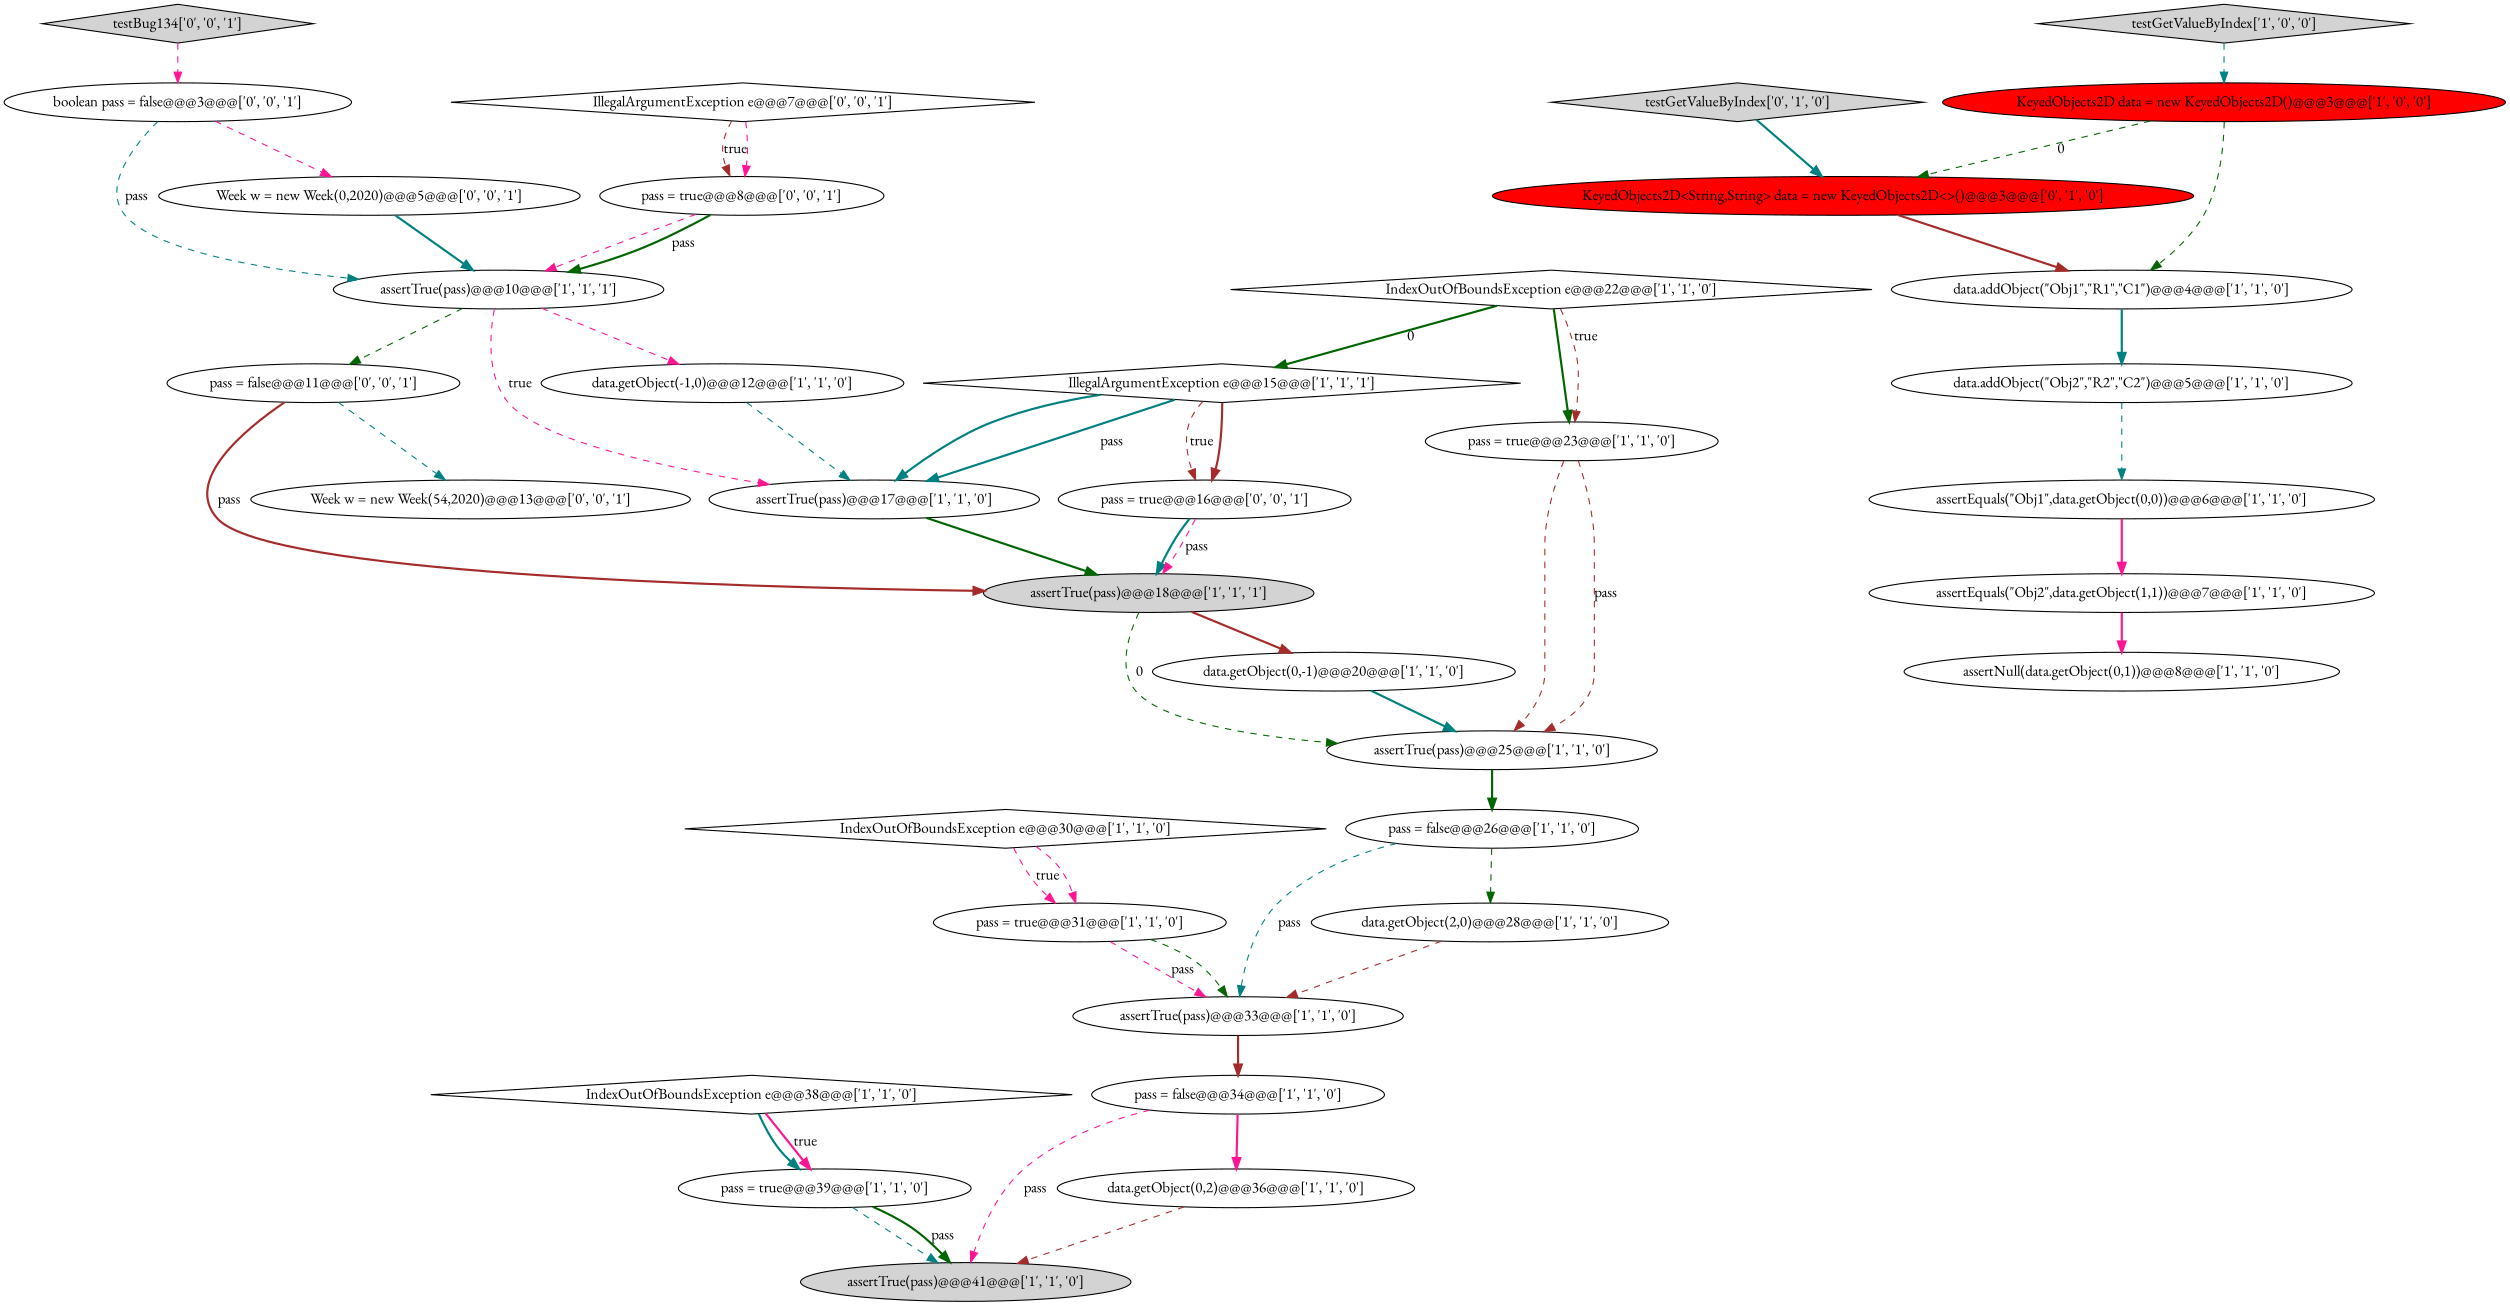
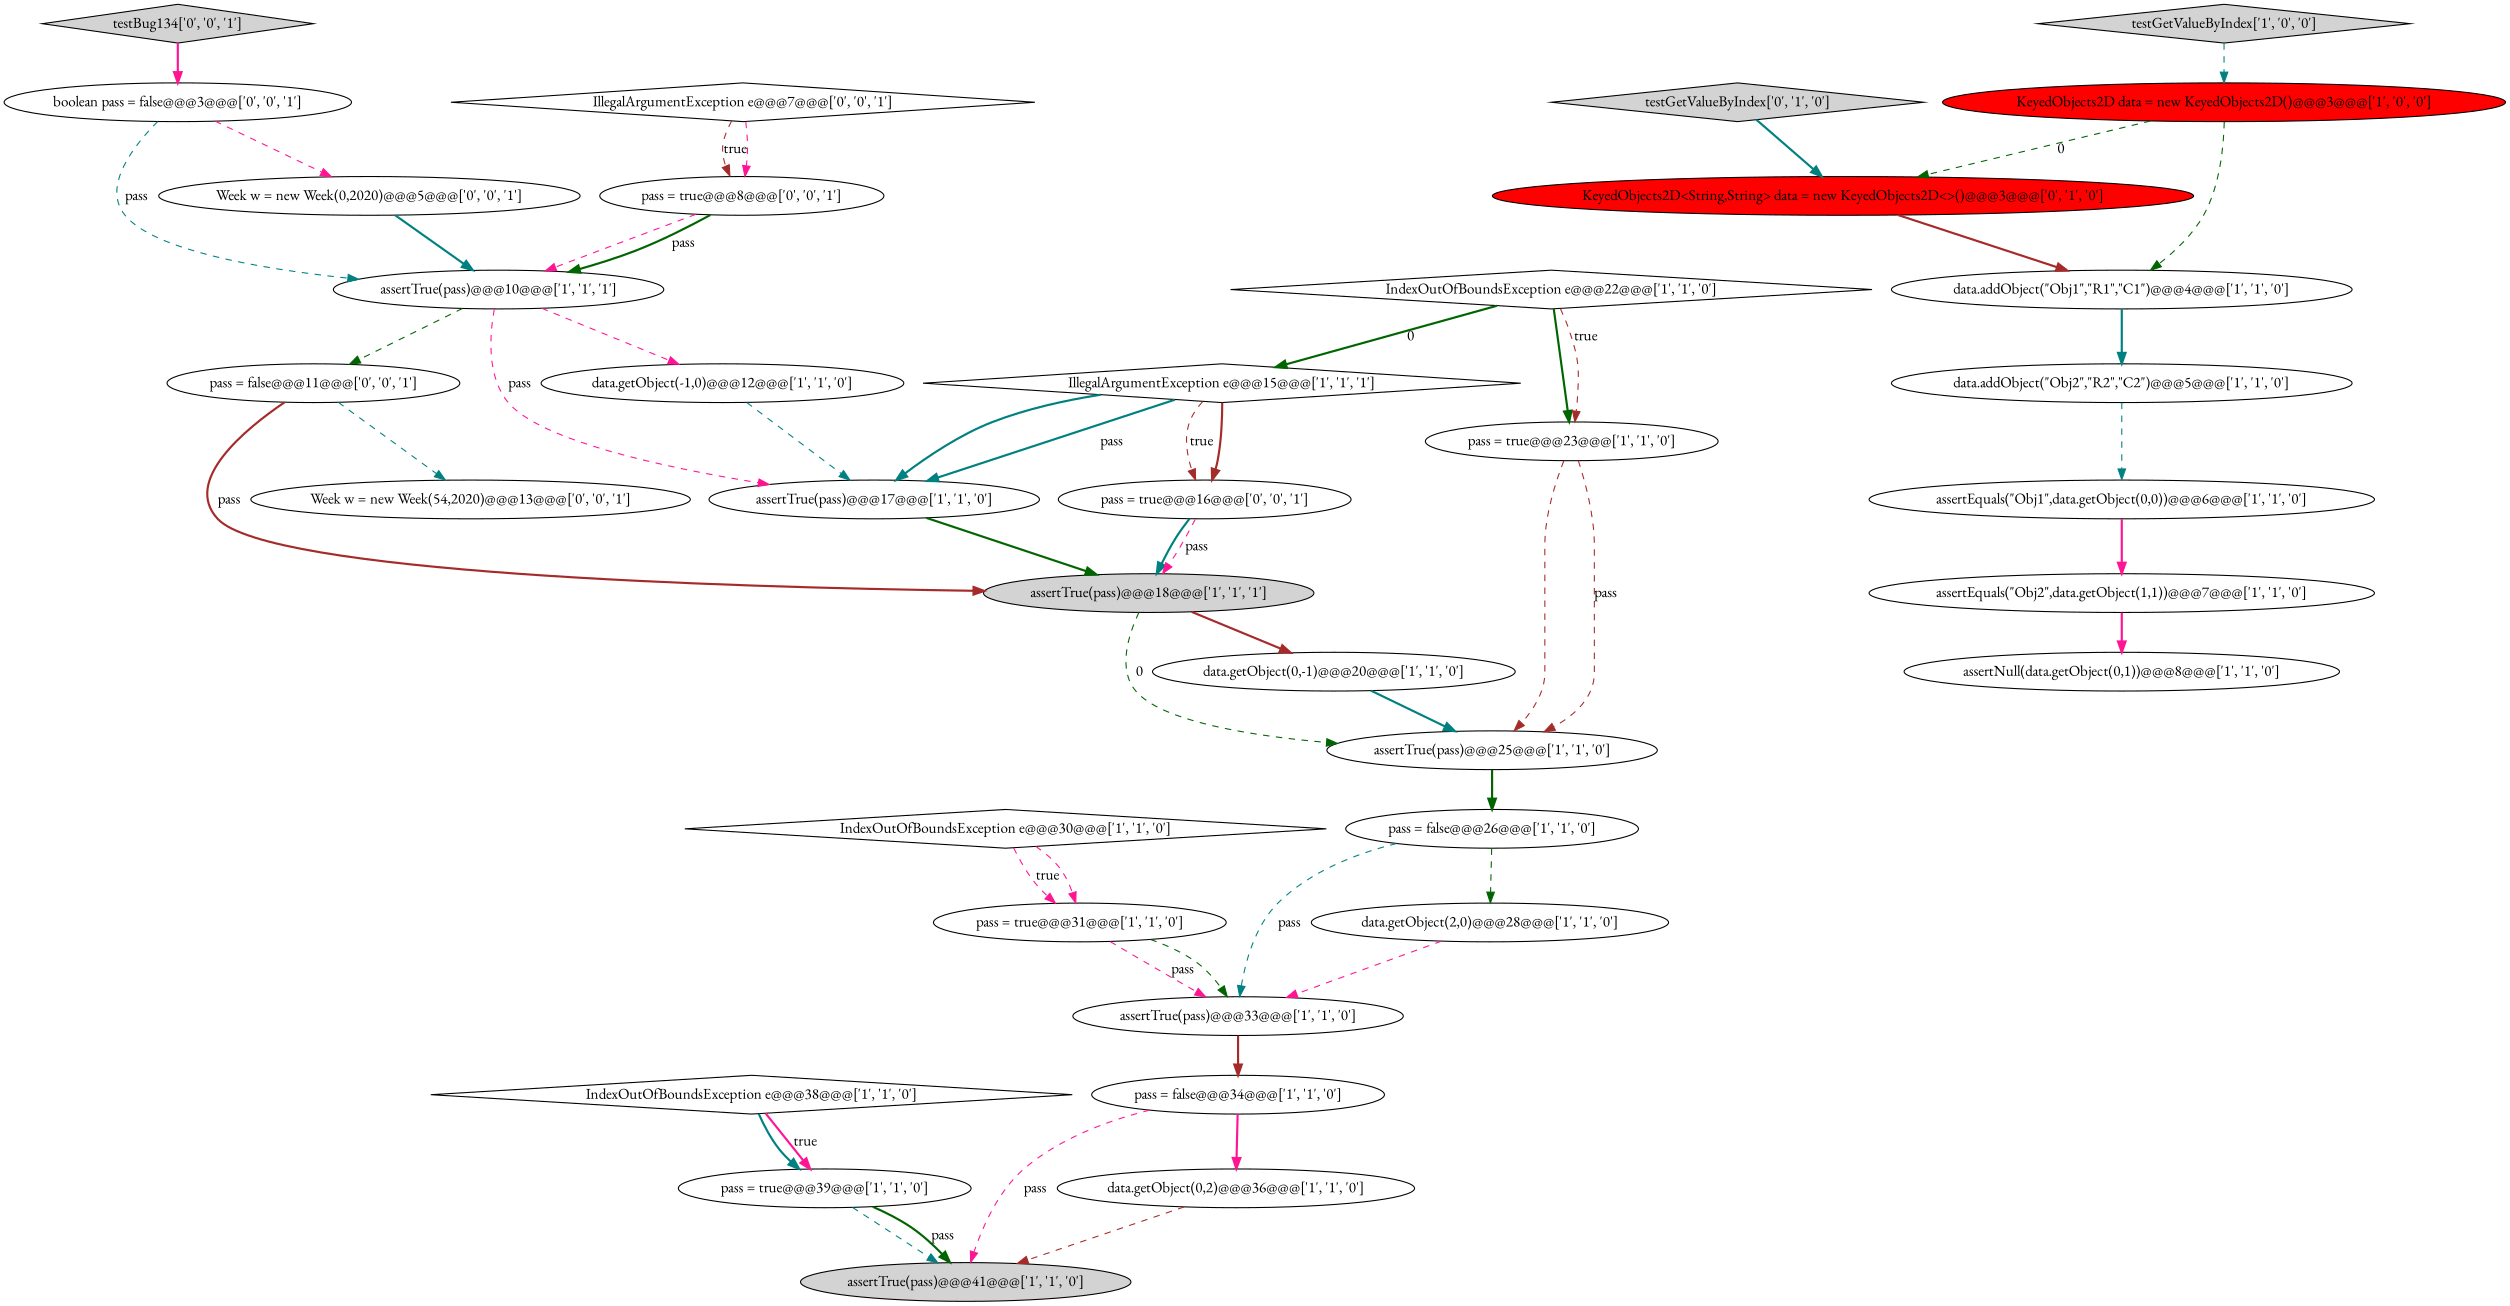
edge "testBug134['0', '0', '1']" -> "boolean pass = false@@@3@@@['0', '0', '1']": style dashed -> bold
edge "assertTrue(pass)@@@10@@@['1', '1', '1']" -> "assertTrue(pass)@@@17@@@['1', '1', '0']": label "true" -> "pass"
edge "data.getObject(2,0)@@@28@@@['1', '1', '0']" -> "assertTrue(pass)@@@33@@@['1', '1', '0']": color brown -> deeppink
